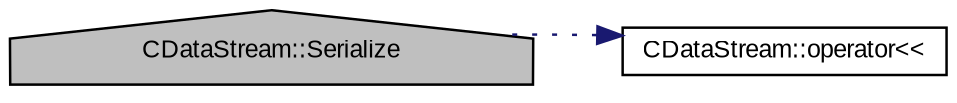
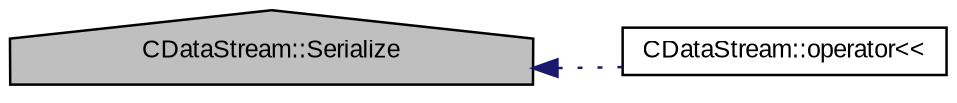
edge "CDataStream::Serialize" -> "CDataStream::operator<<": reversed
